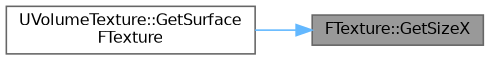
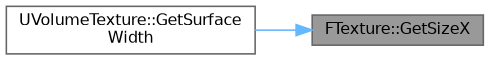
node "UVolumeTexture::GetSurface FTexture": label "UVolumeTexture::GetSurface FTexture" -> "UVolumeTexture::GetSurface Width"
